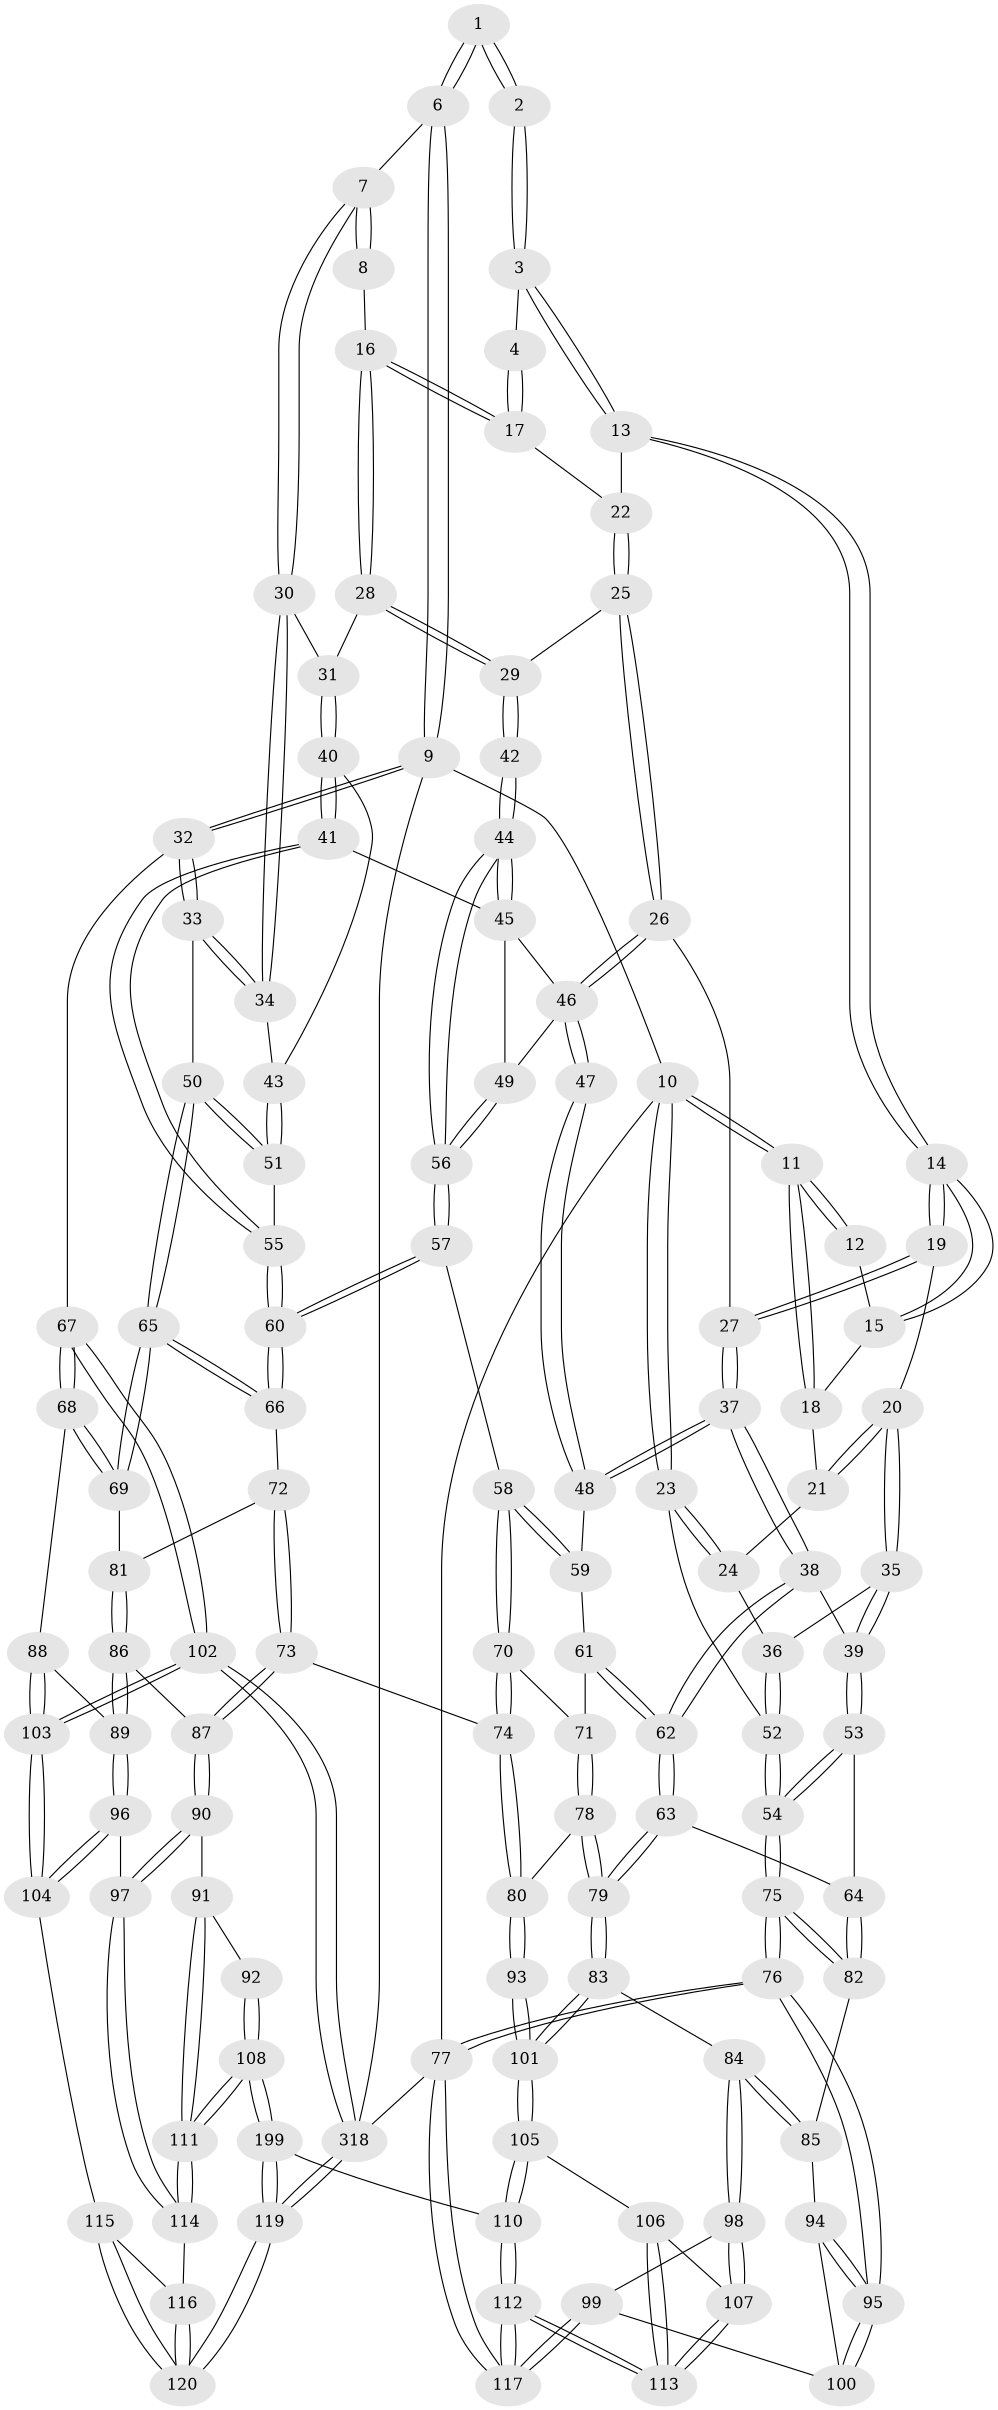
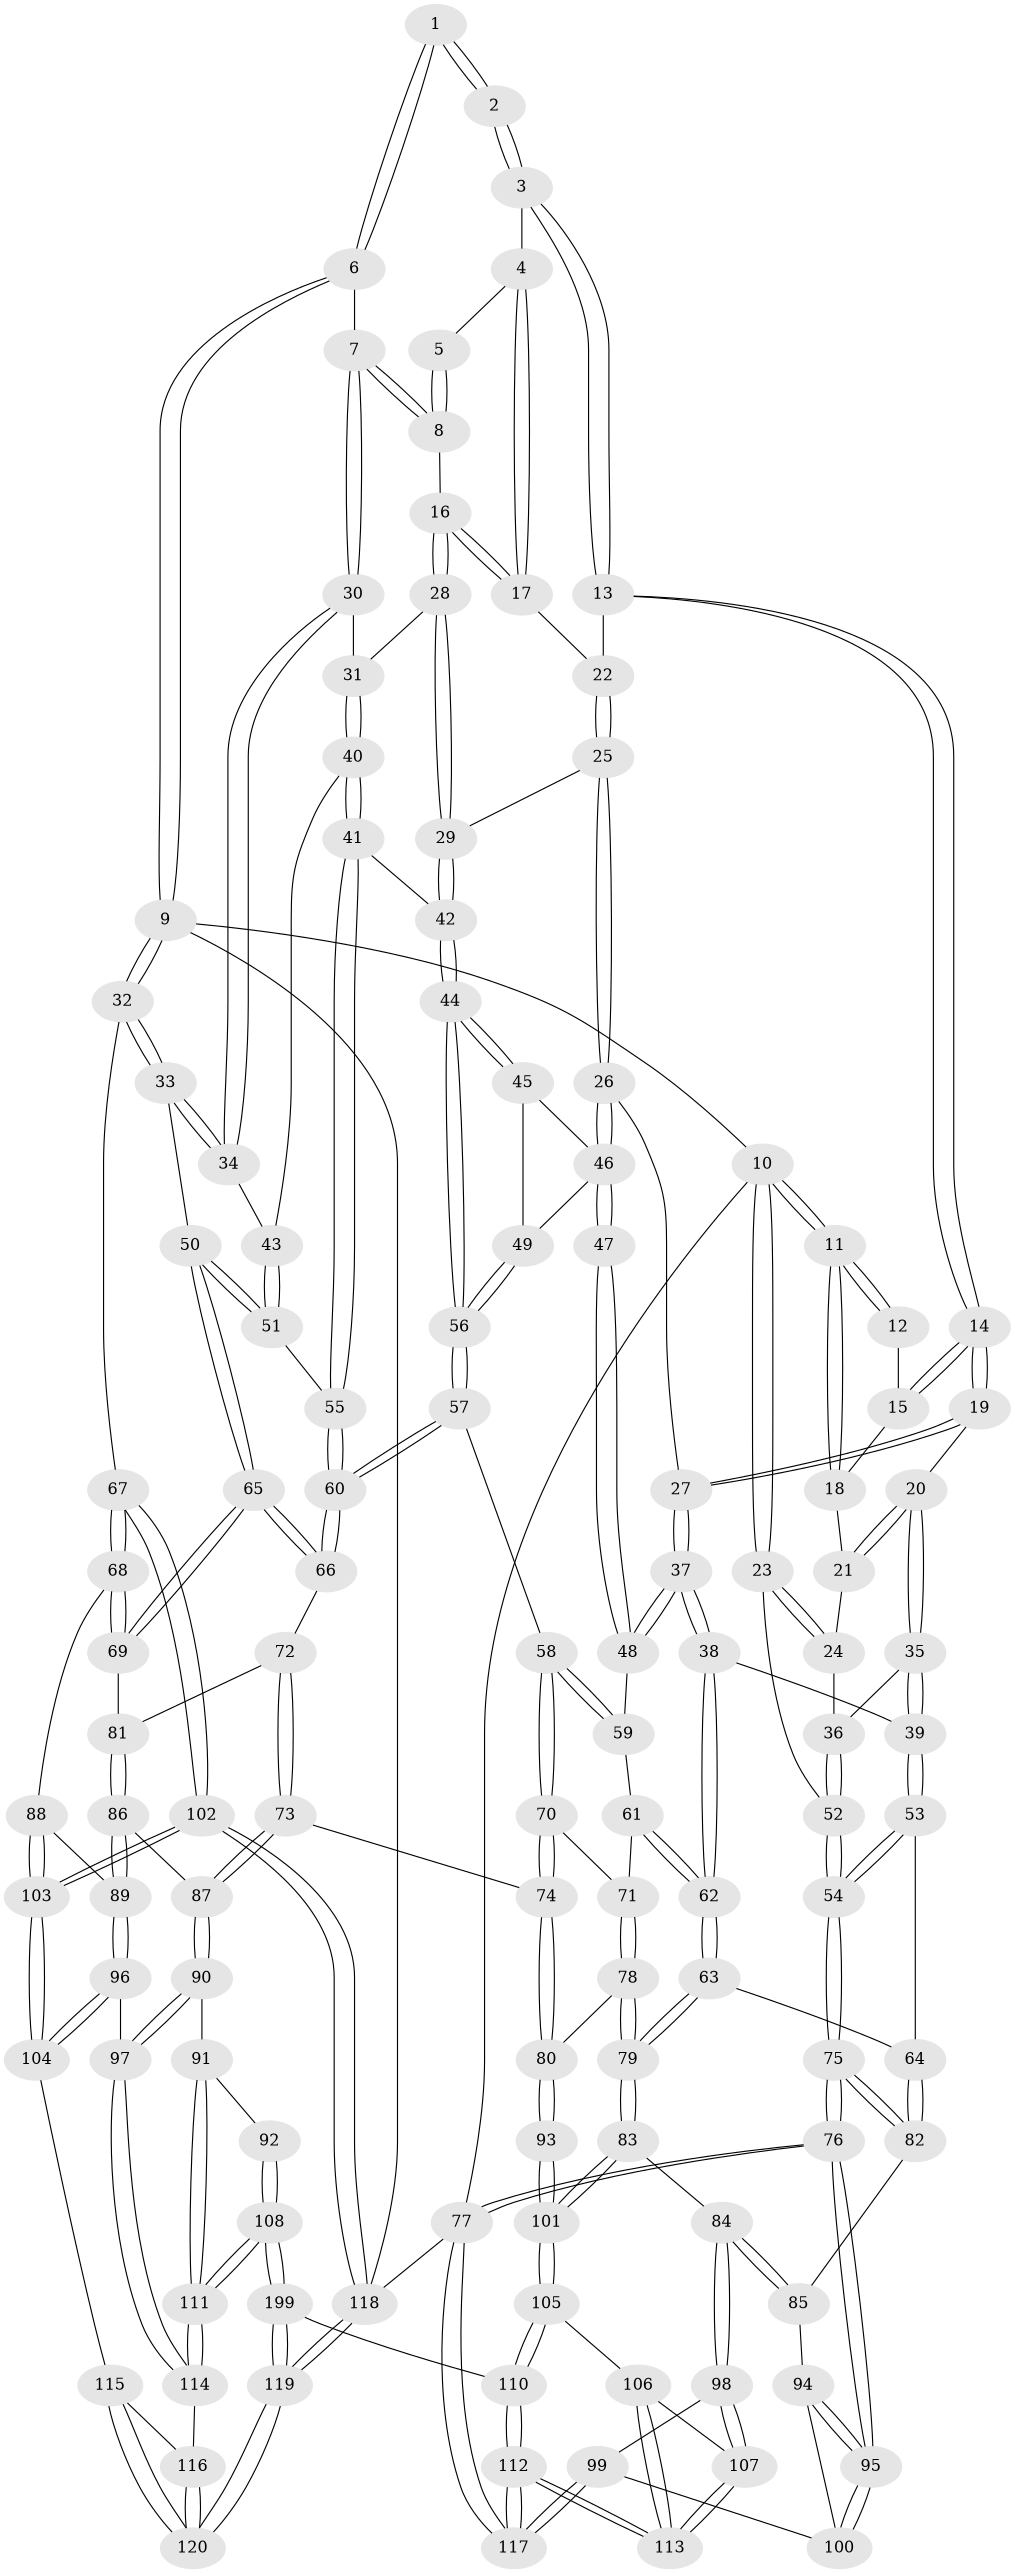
node "5": added
edge "41" -- "45": now "41" -- "42"
node "318": label "318" -> "118"
